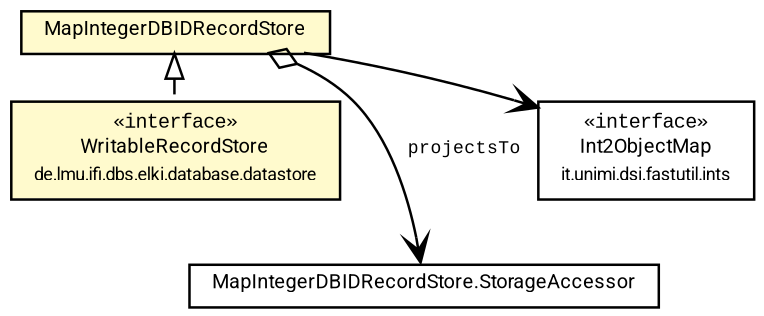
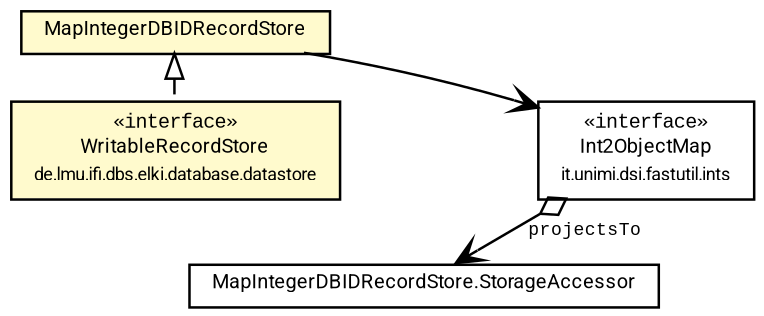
edge "MapIntegerDBIDRecordStore" -- "MapIntegerDBIDRecordStore.StorageAccessor": now "Int2ObjectMap" -- "MapIntegerDBIDRecordStore.StorageAccessor"
